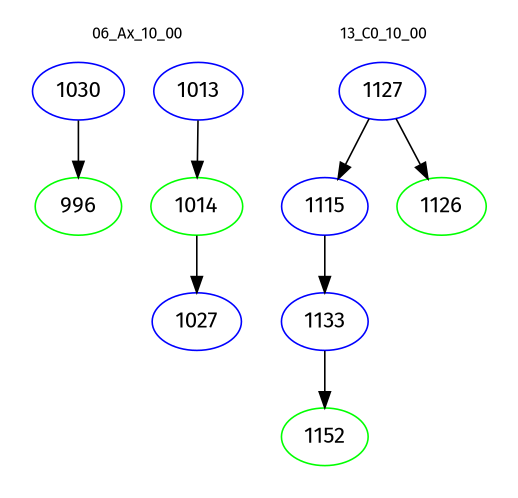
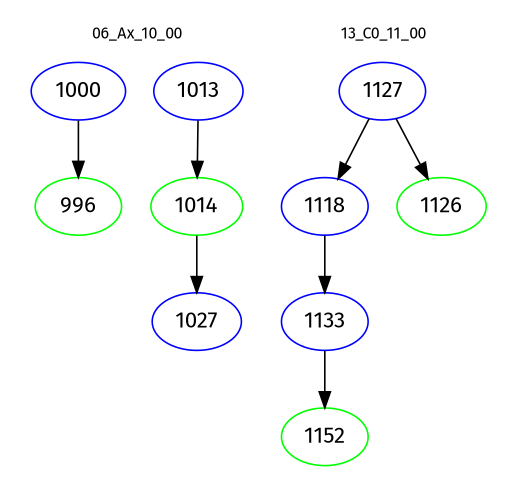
cluster "13_C0_10_00": label "13_C0_10_00" -> "13_C0_11_00"
node "1030": label "1030" -> "1000"
node "1115": label "1115" -> "1118"
